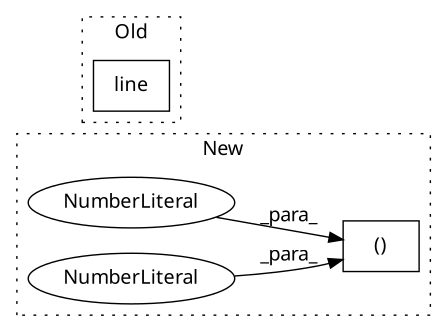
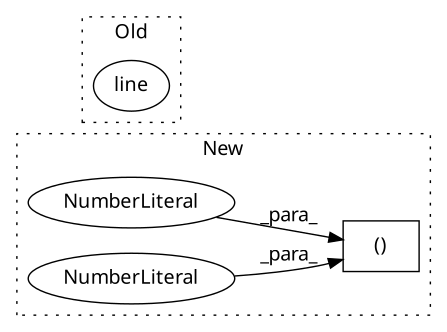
node "line": shape box -> ellipse
